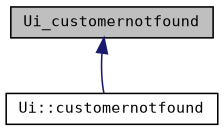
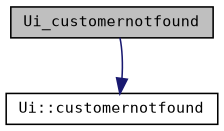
edge "Ui::customernotfound" -> "Ui_customernotfound": reversed
